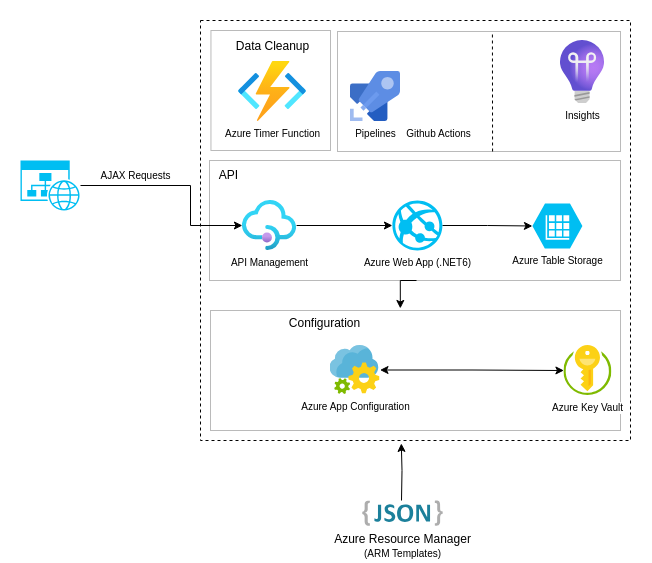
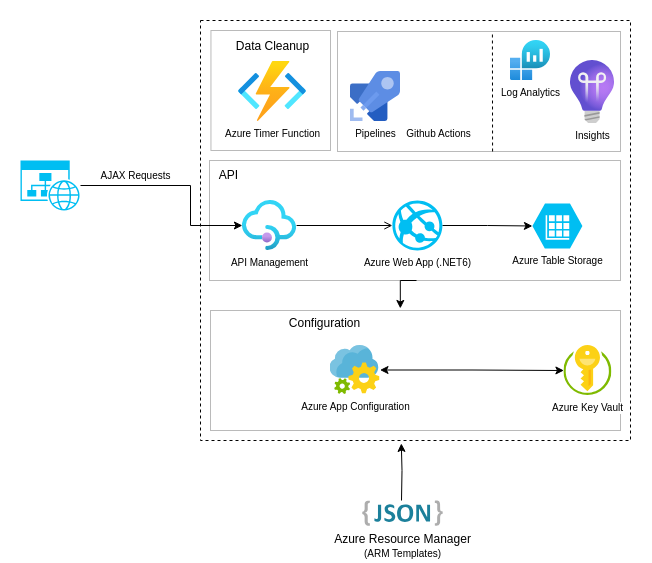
node "Log Analytics": added
node "Insights": moved (583, 72) -> (593, 92)
edge "API Management" -> "Azure Web App (.NET6)": arrowhead classic -> open
